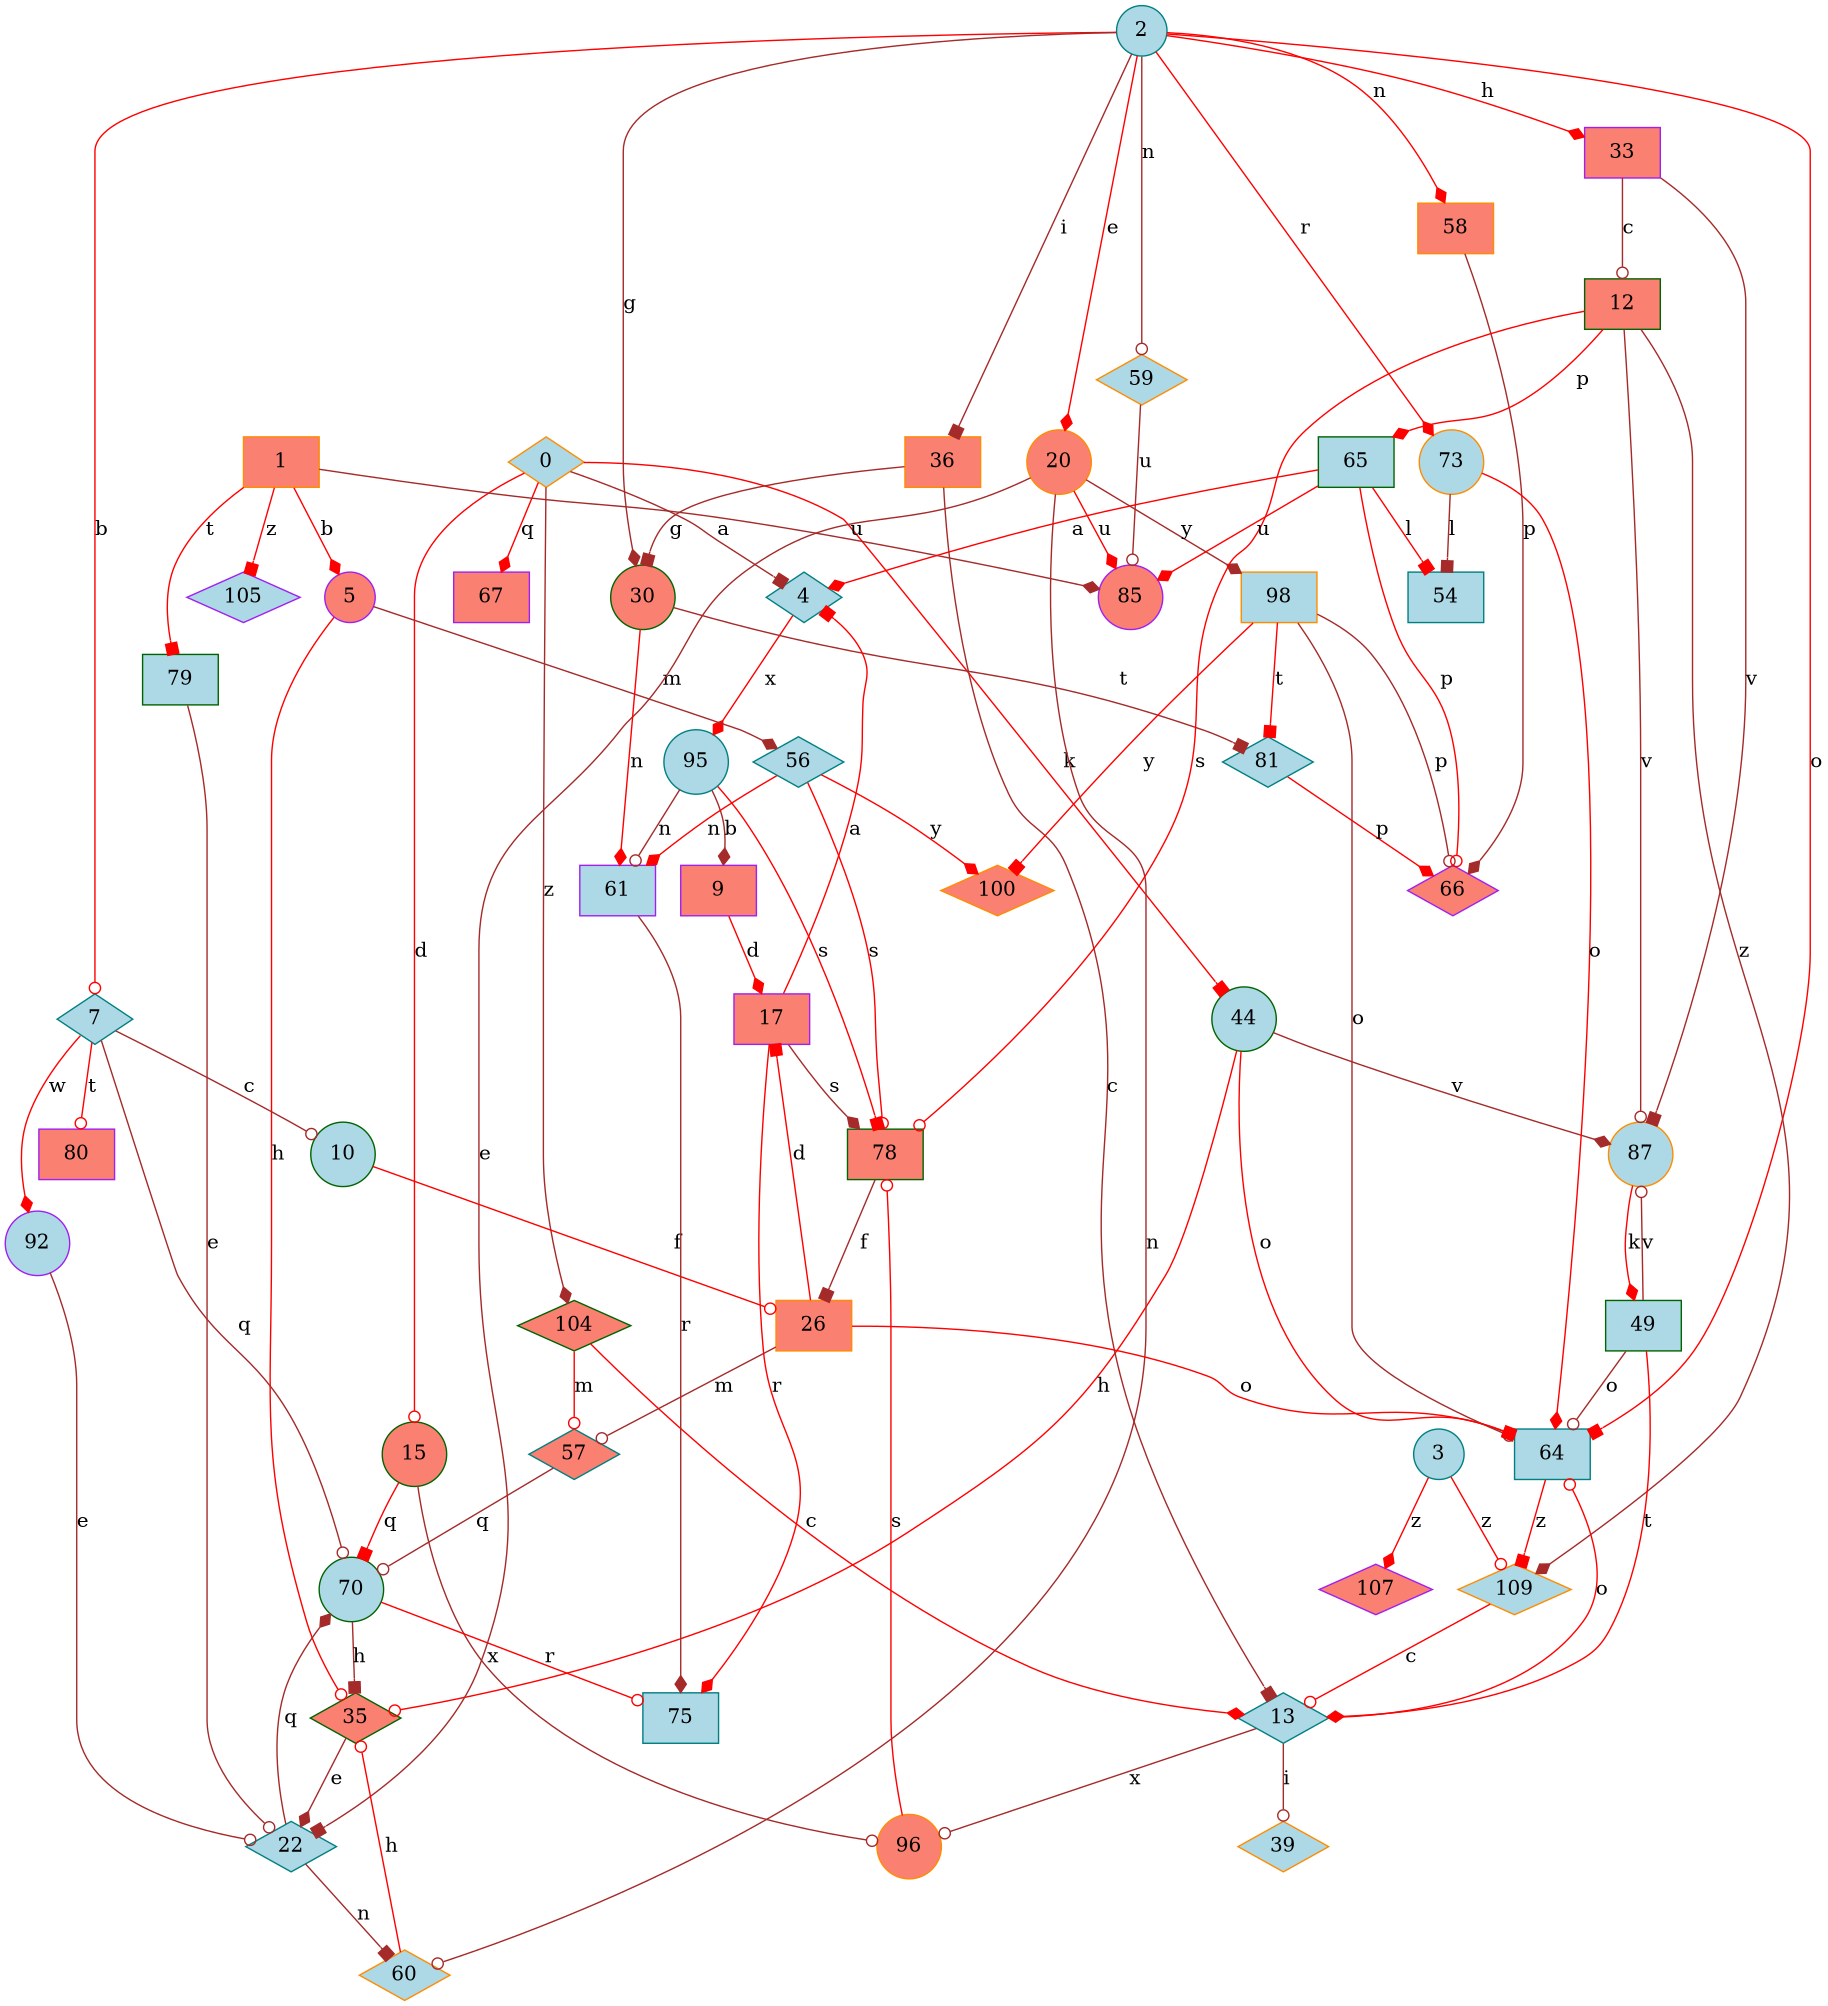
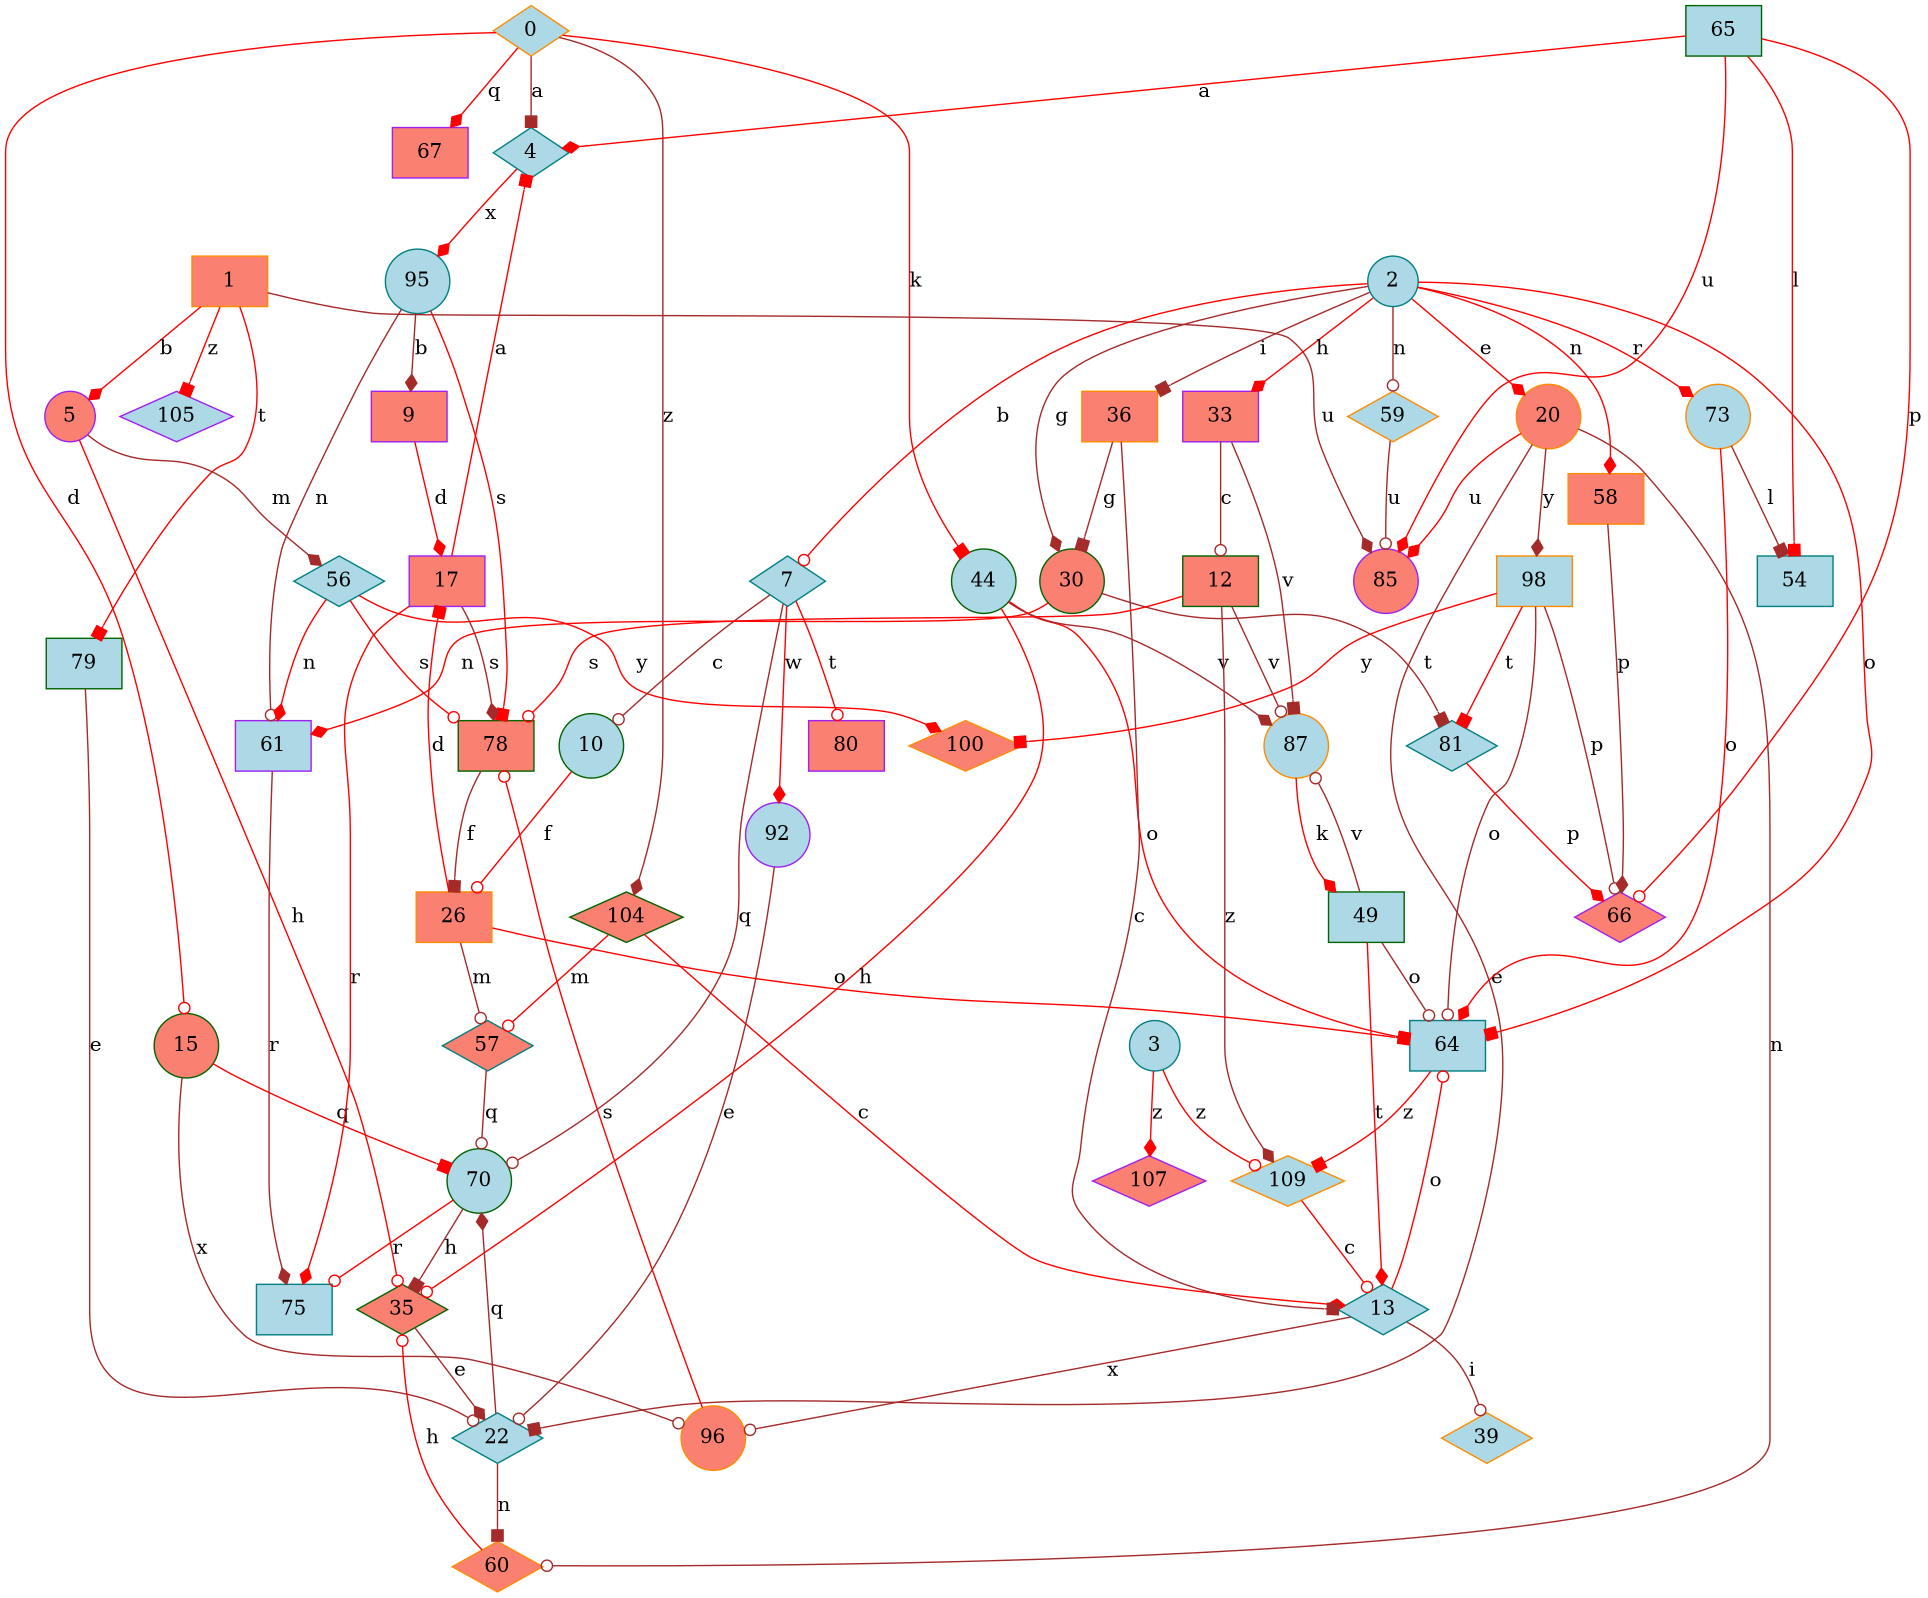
edge "12" -> "65": removed, label "p"
node "60": fillcolor lightblue -> salmon
